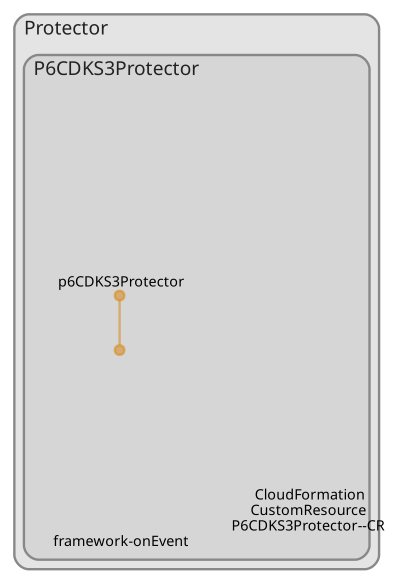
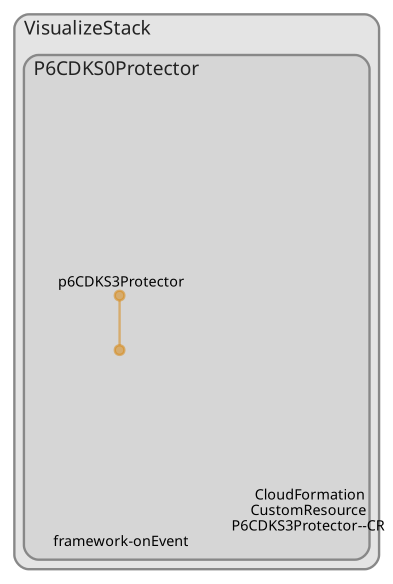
cluster "Protector": label "Protector" -> "VisualizeStack"
cluster "P6CDKS3Protector": label "P6CDKS3Protector" -> "P6CDKS0Protector"
